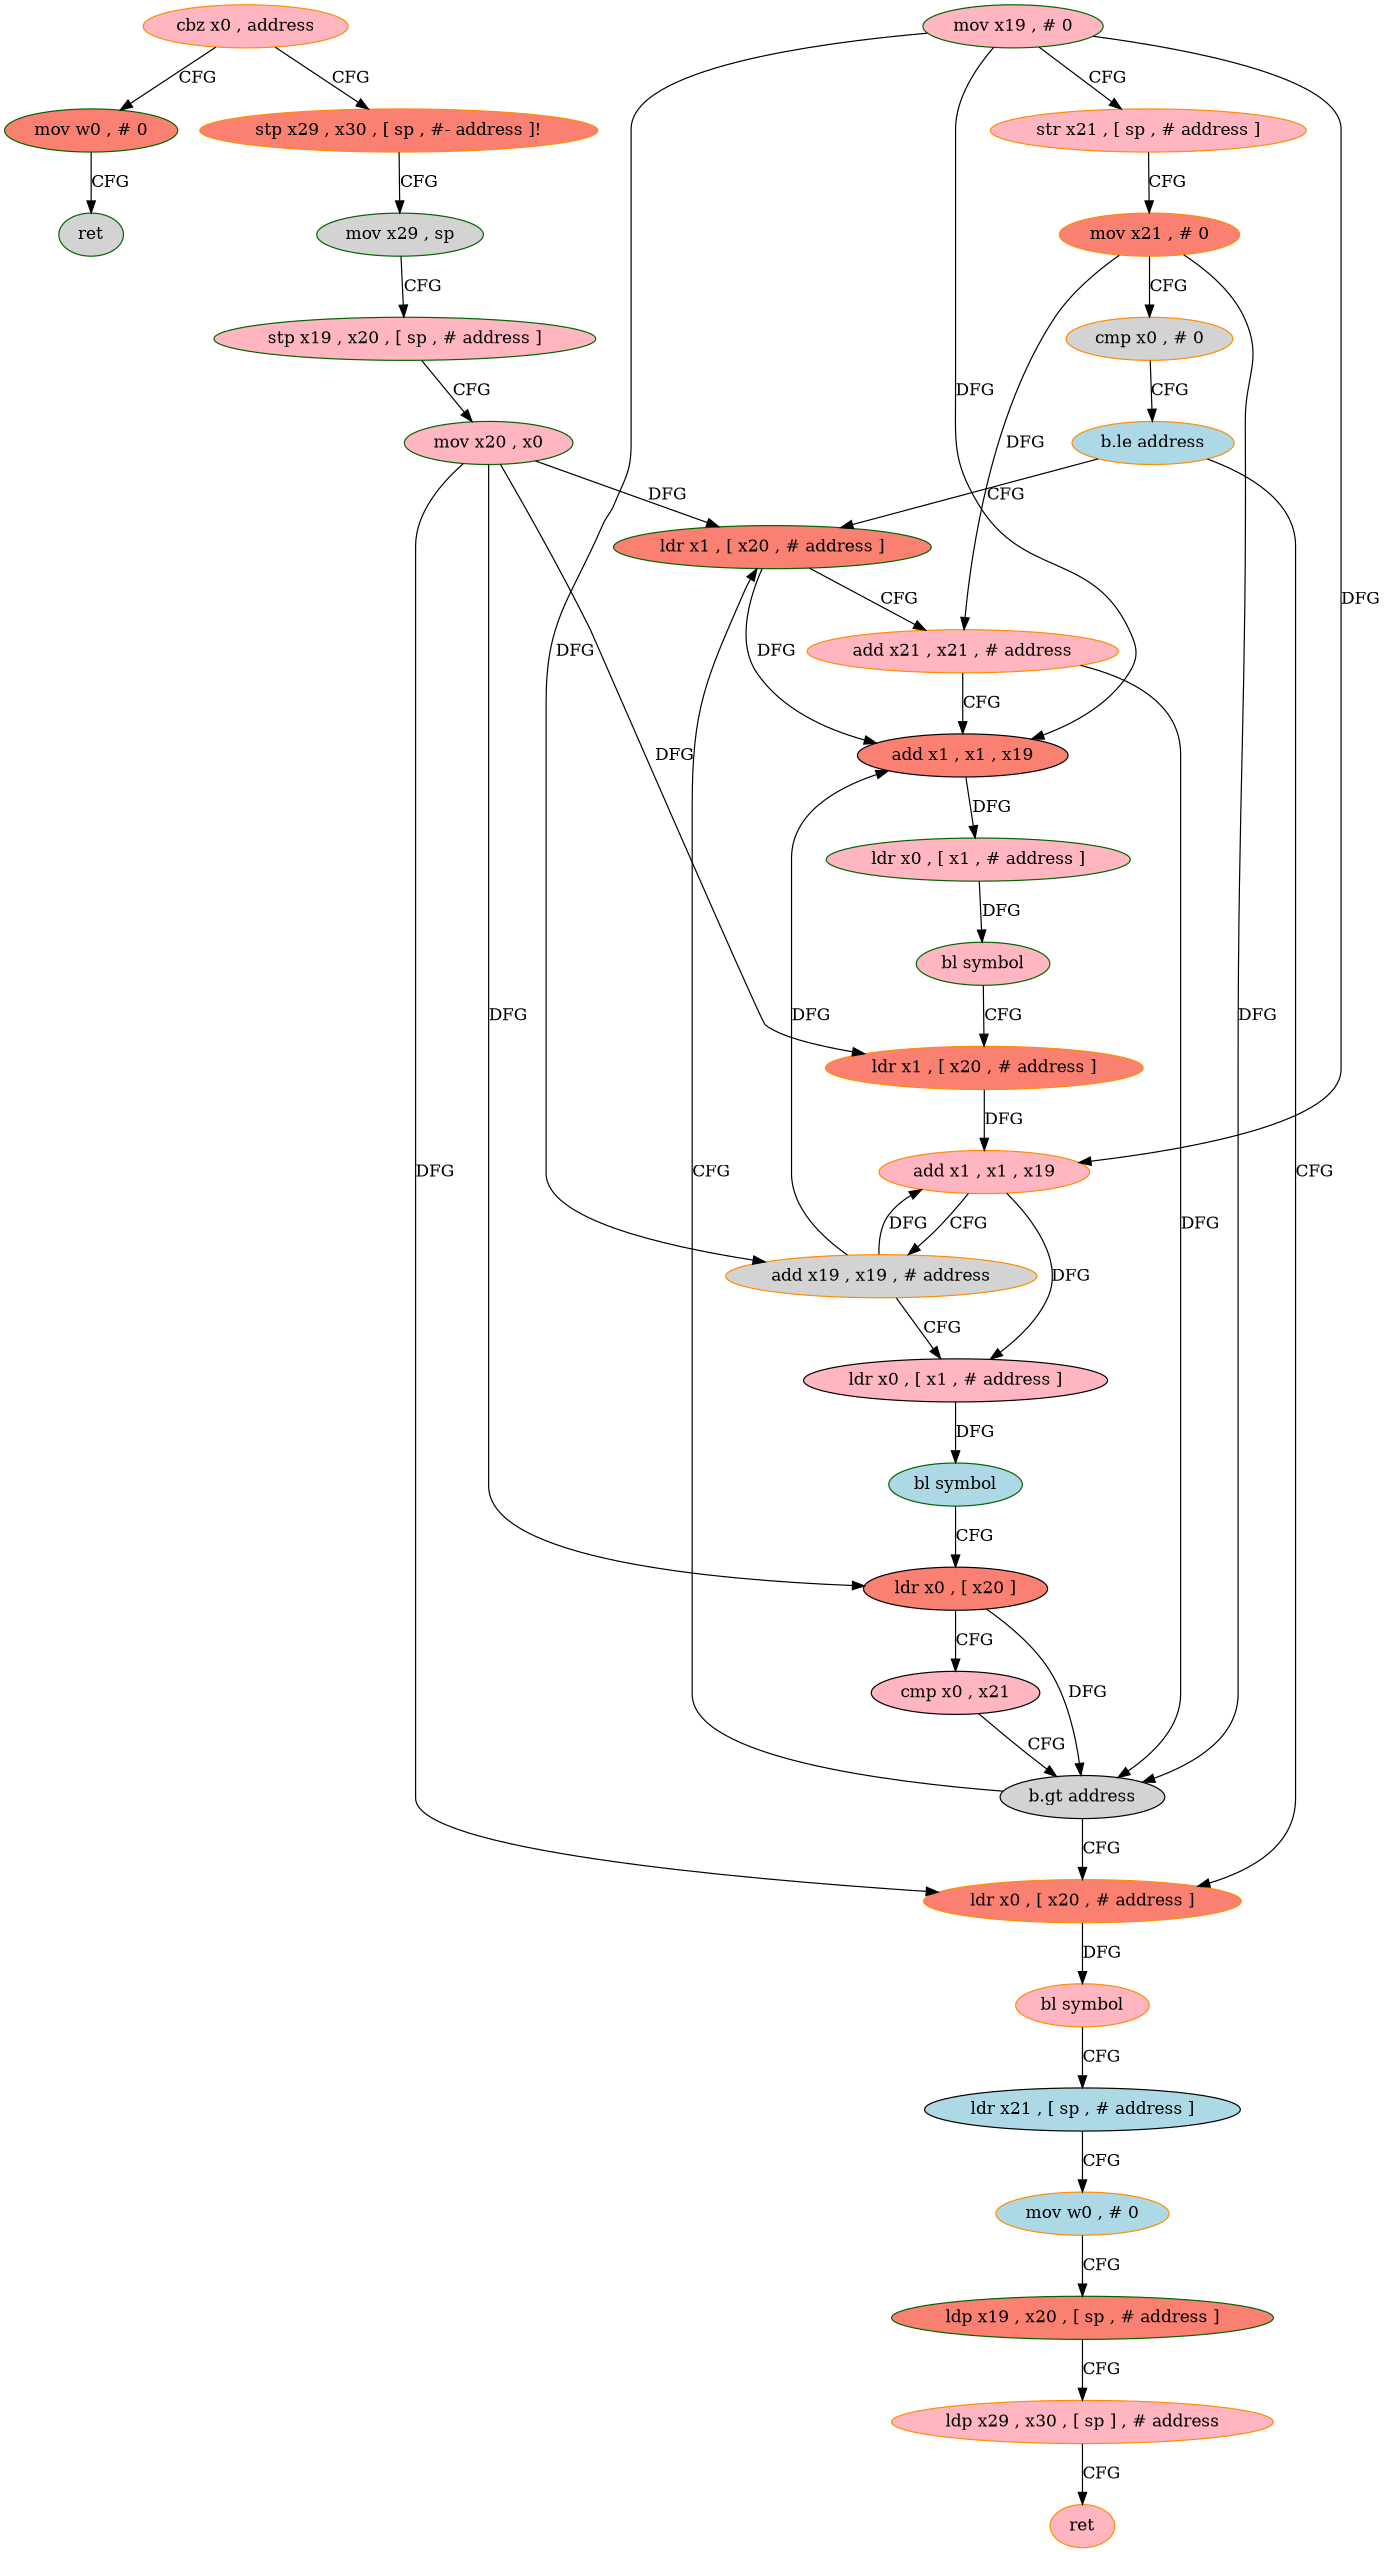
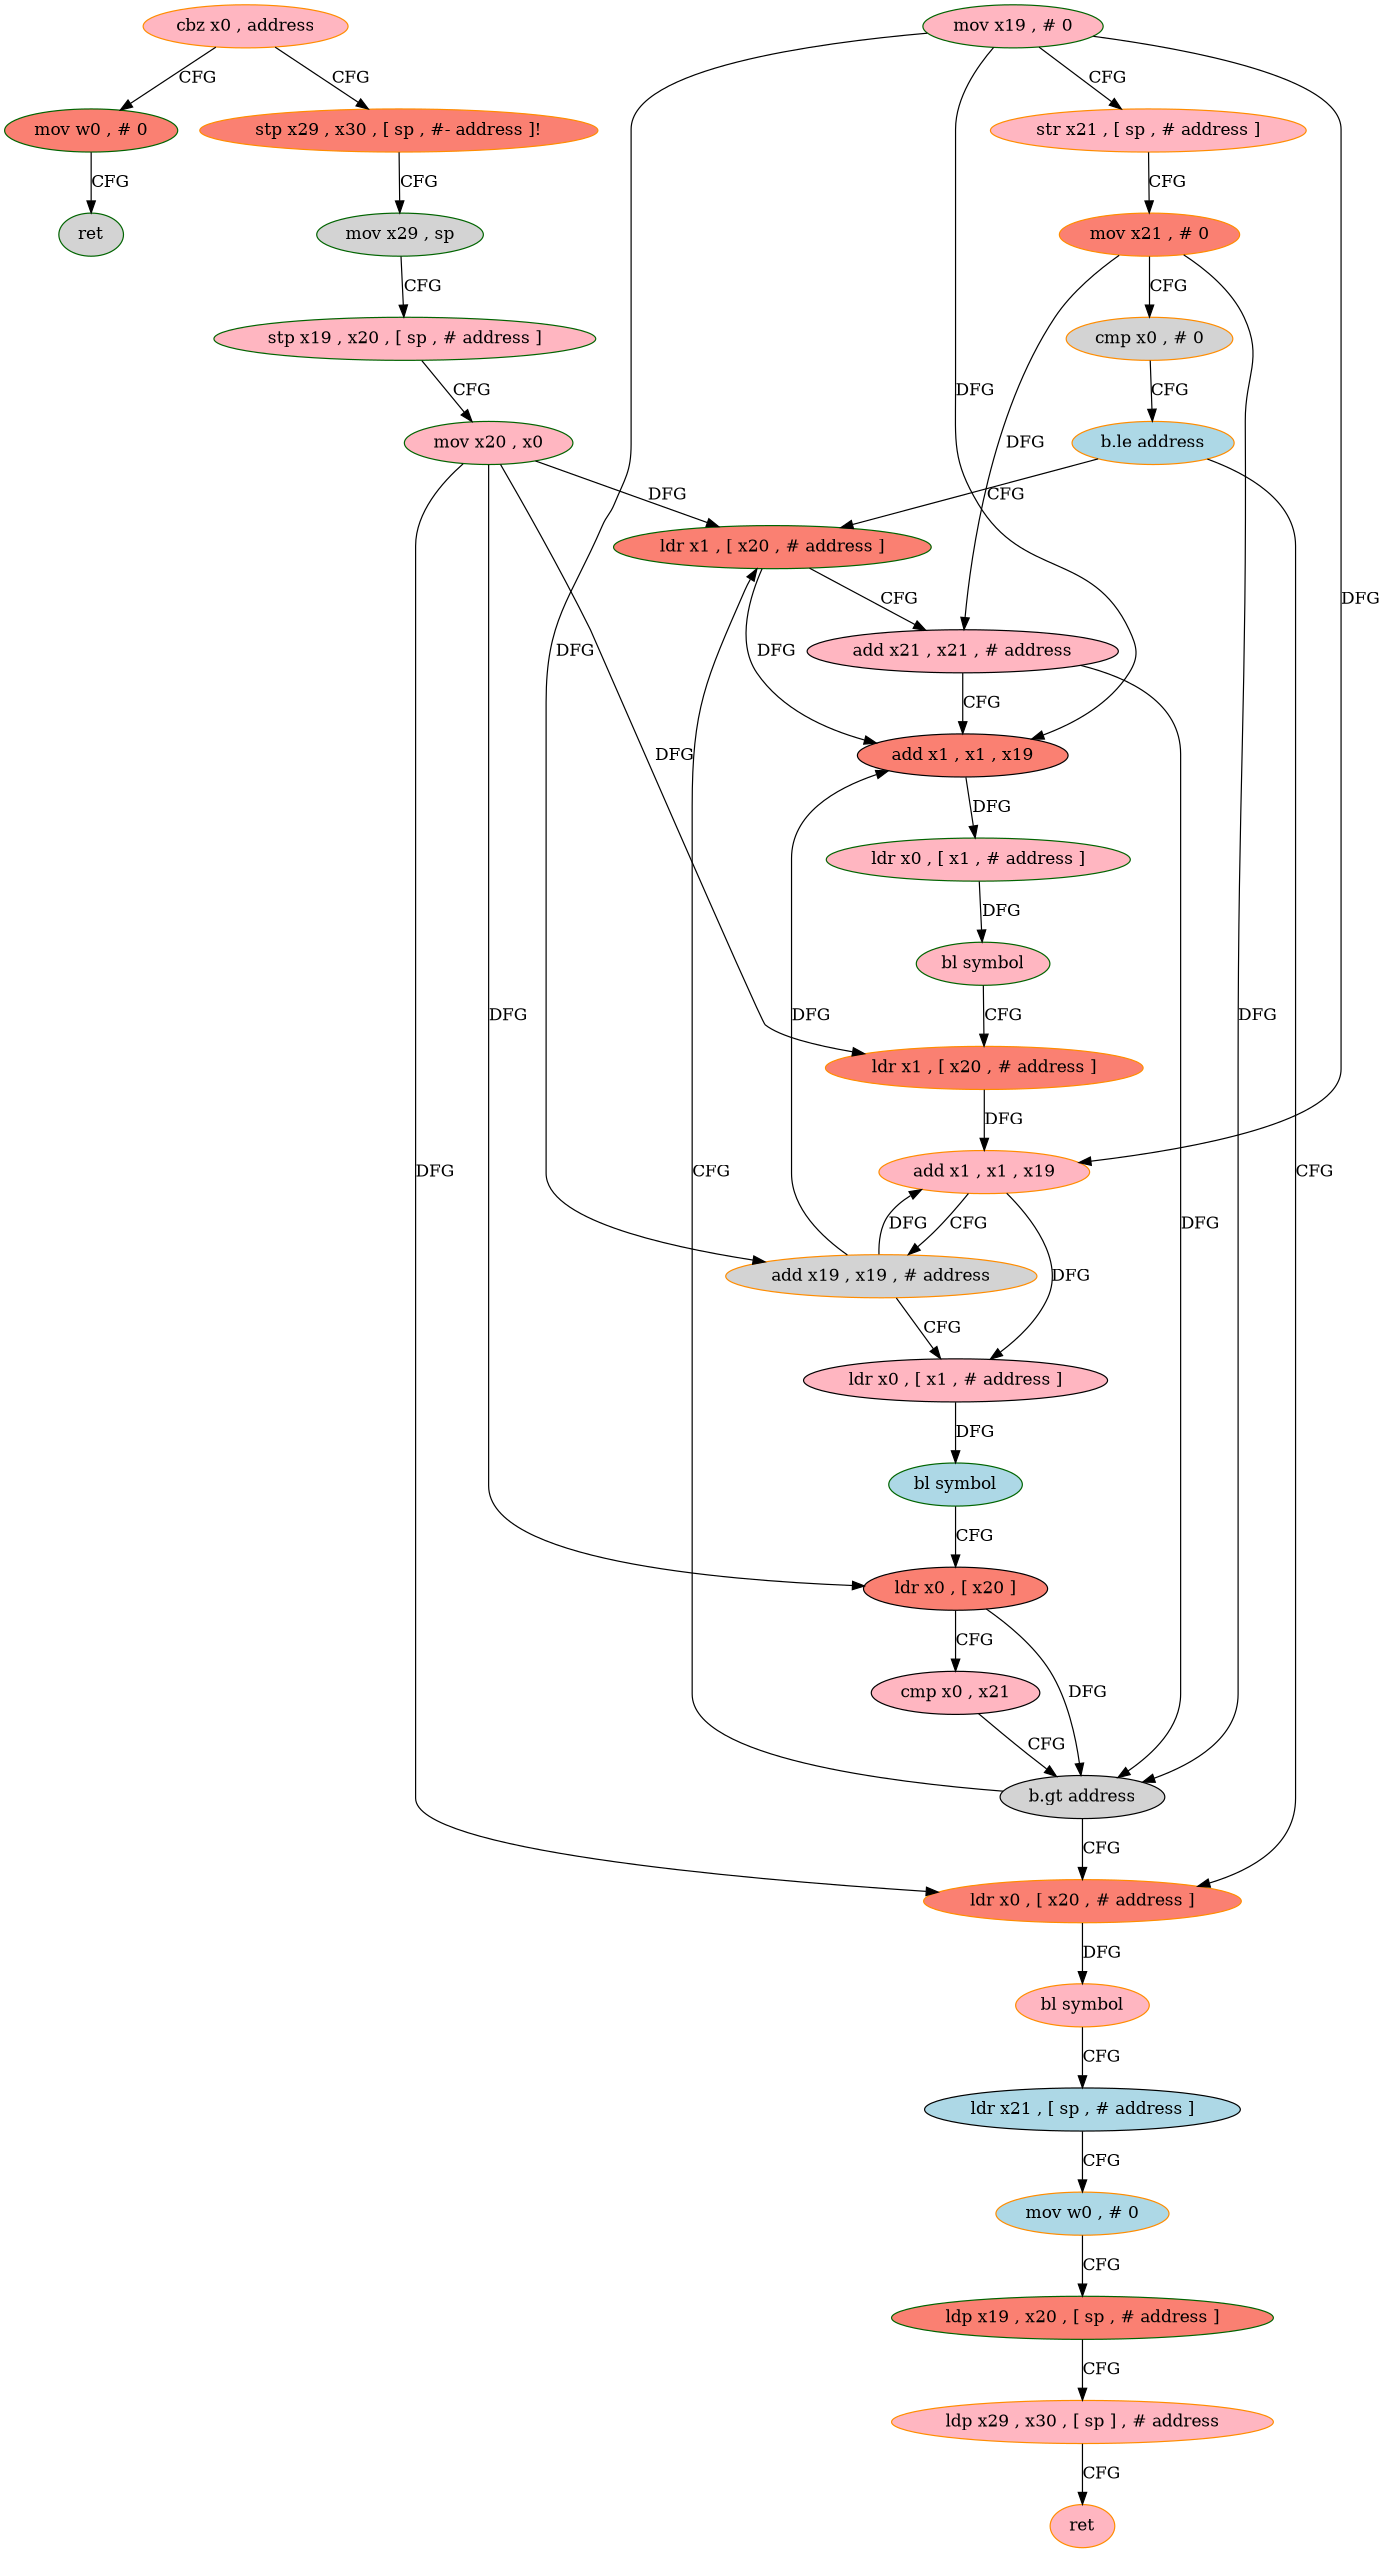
node "add x21 , x21 , # address": color darkorange -> black
